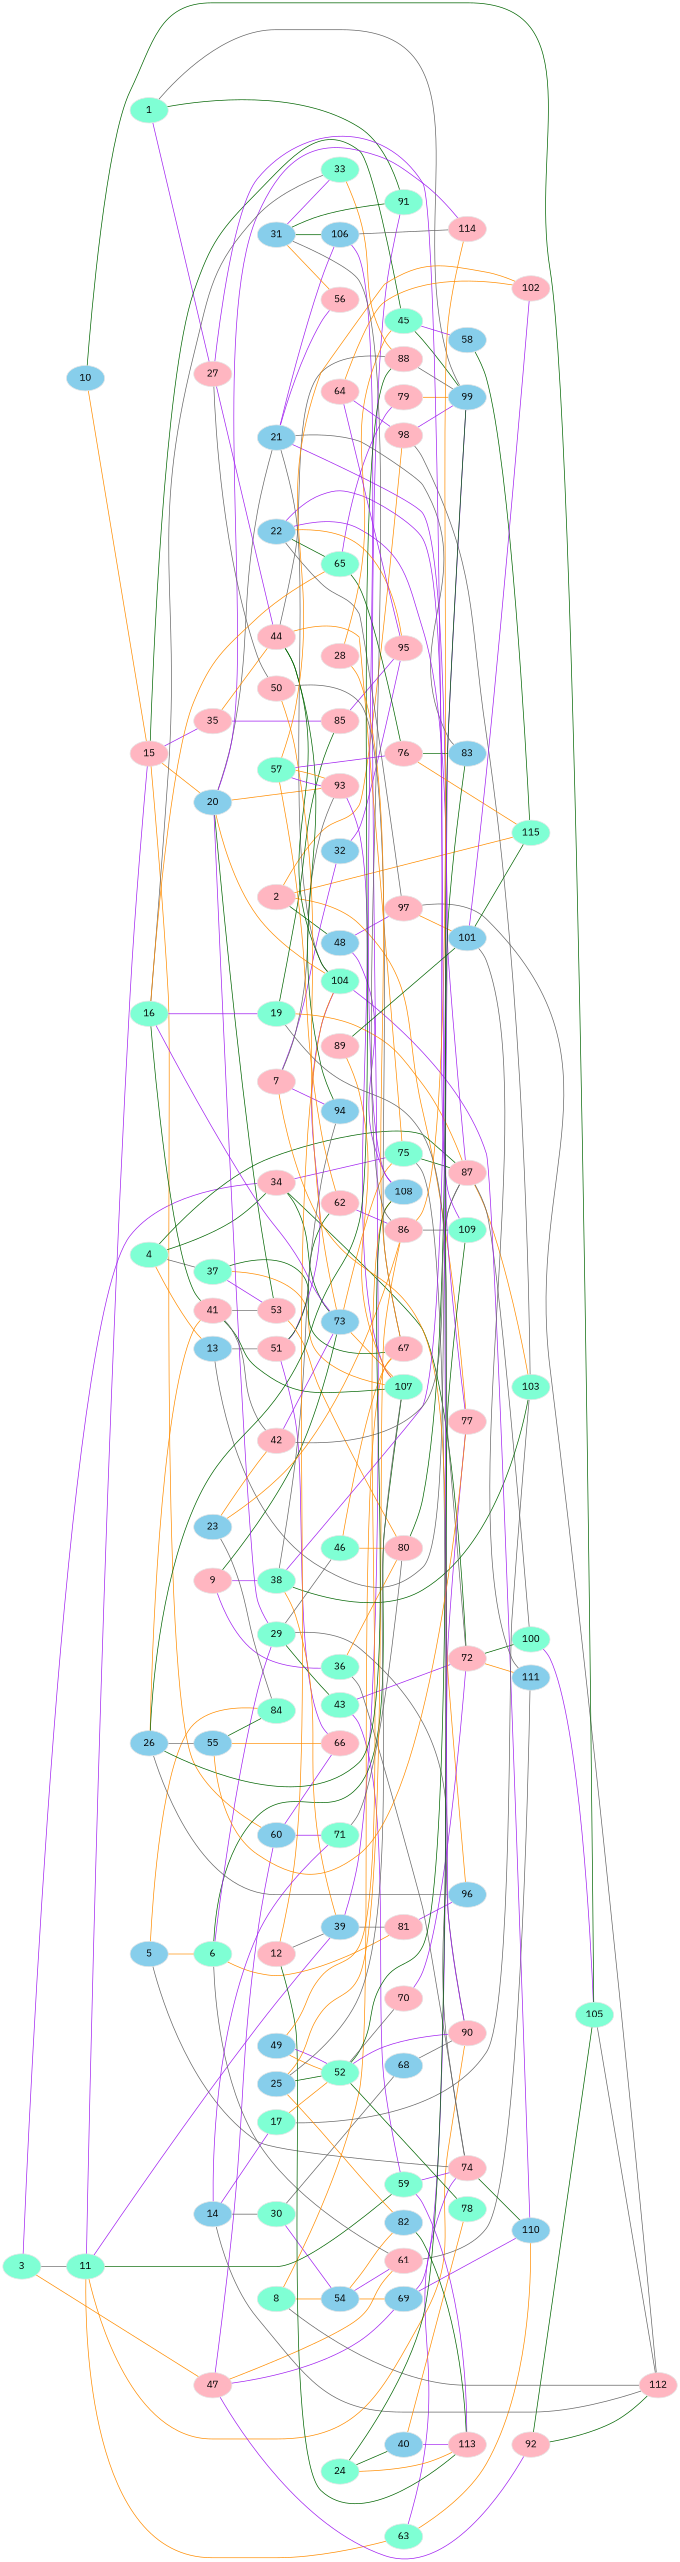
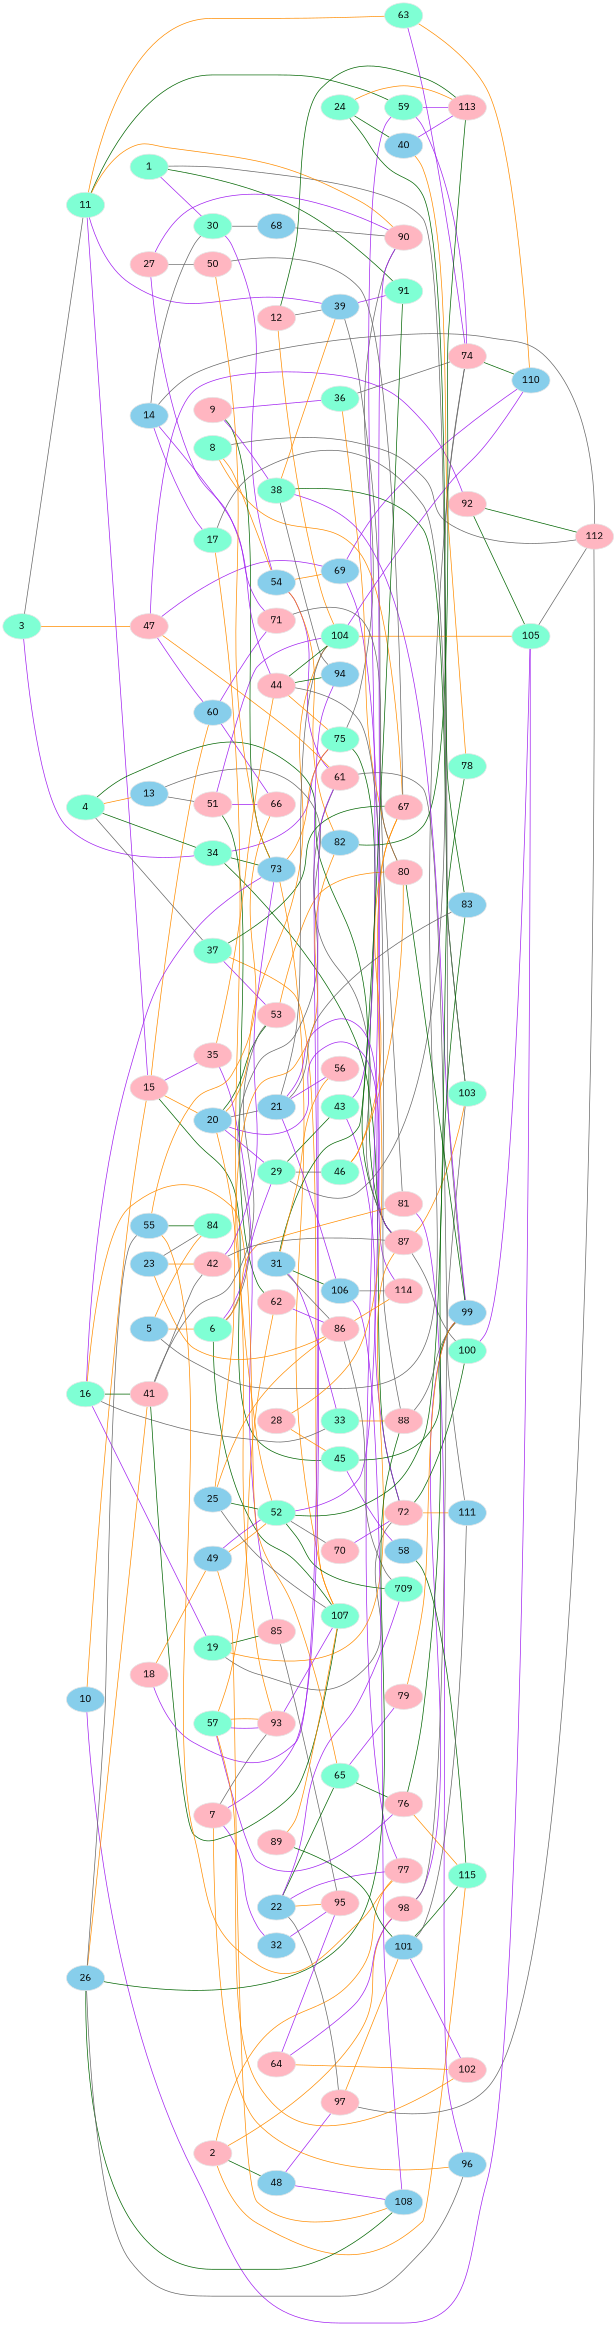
edge "1" -- "27": now "1" -- "30"
edge "104" -- "105": added
edge "10" -- "105": color darkgreen -> purple
edge "95" -- "85": color purple -> gray40
node "34": fillcolor lightpink -> aquamarine
node "109": label "109" -> "709"
node "18": added
node "71": fillcolor aquamarine -> lightpink
